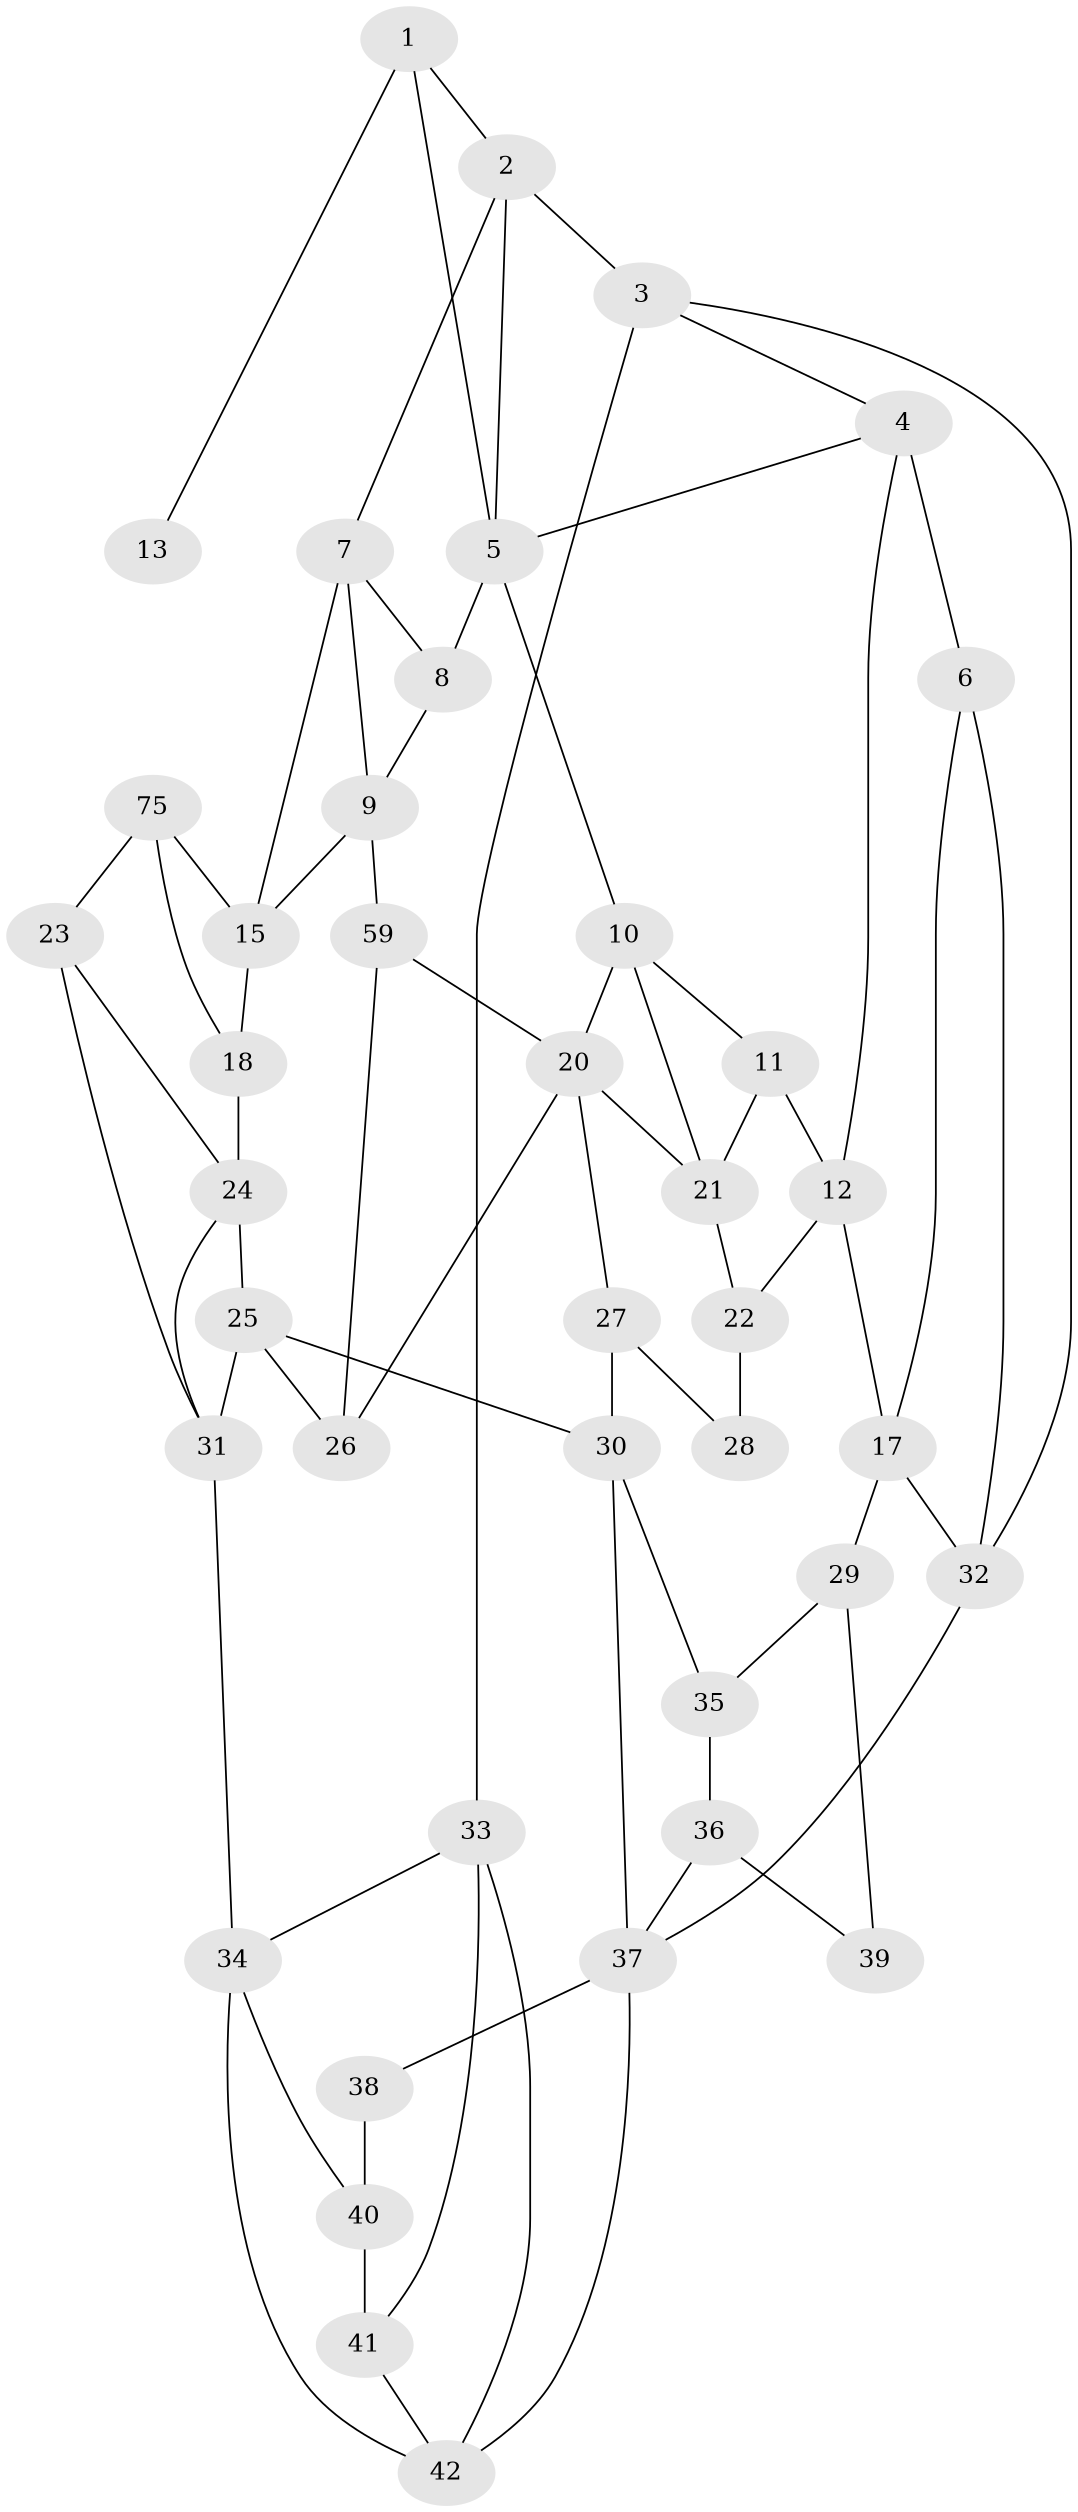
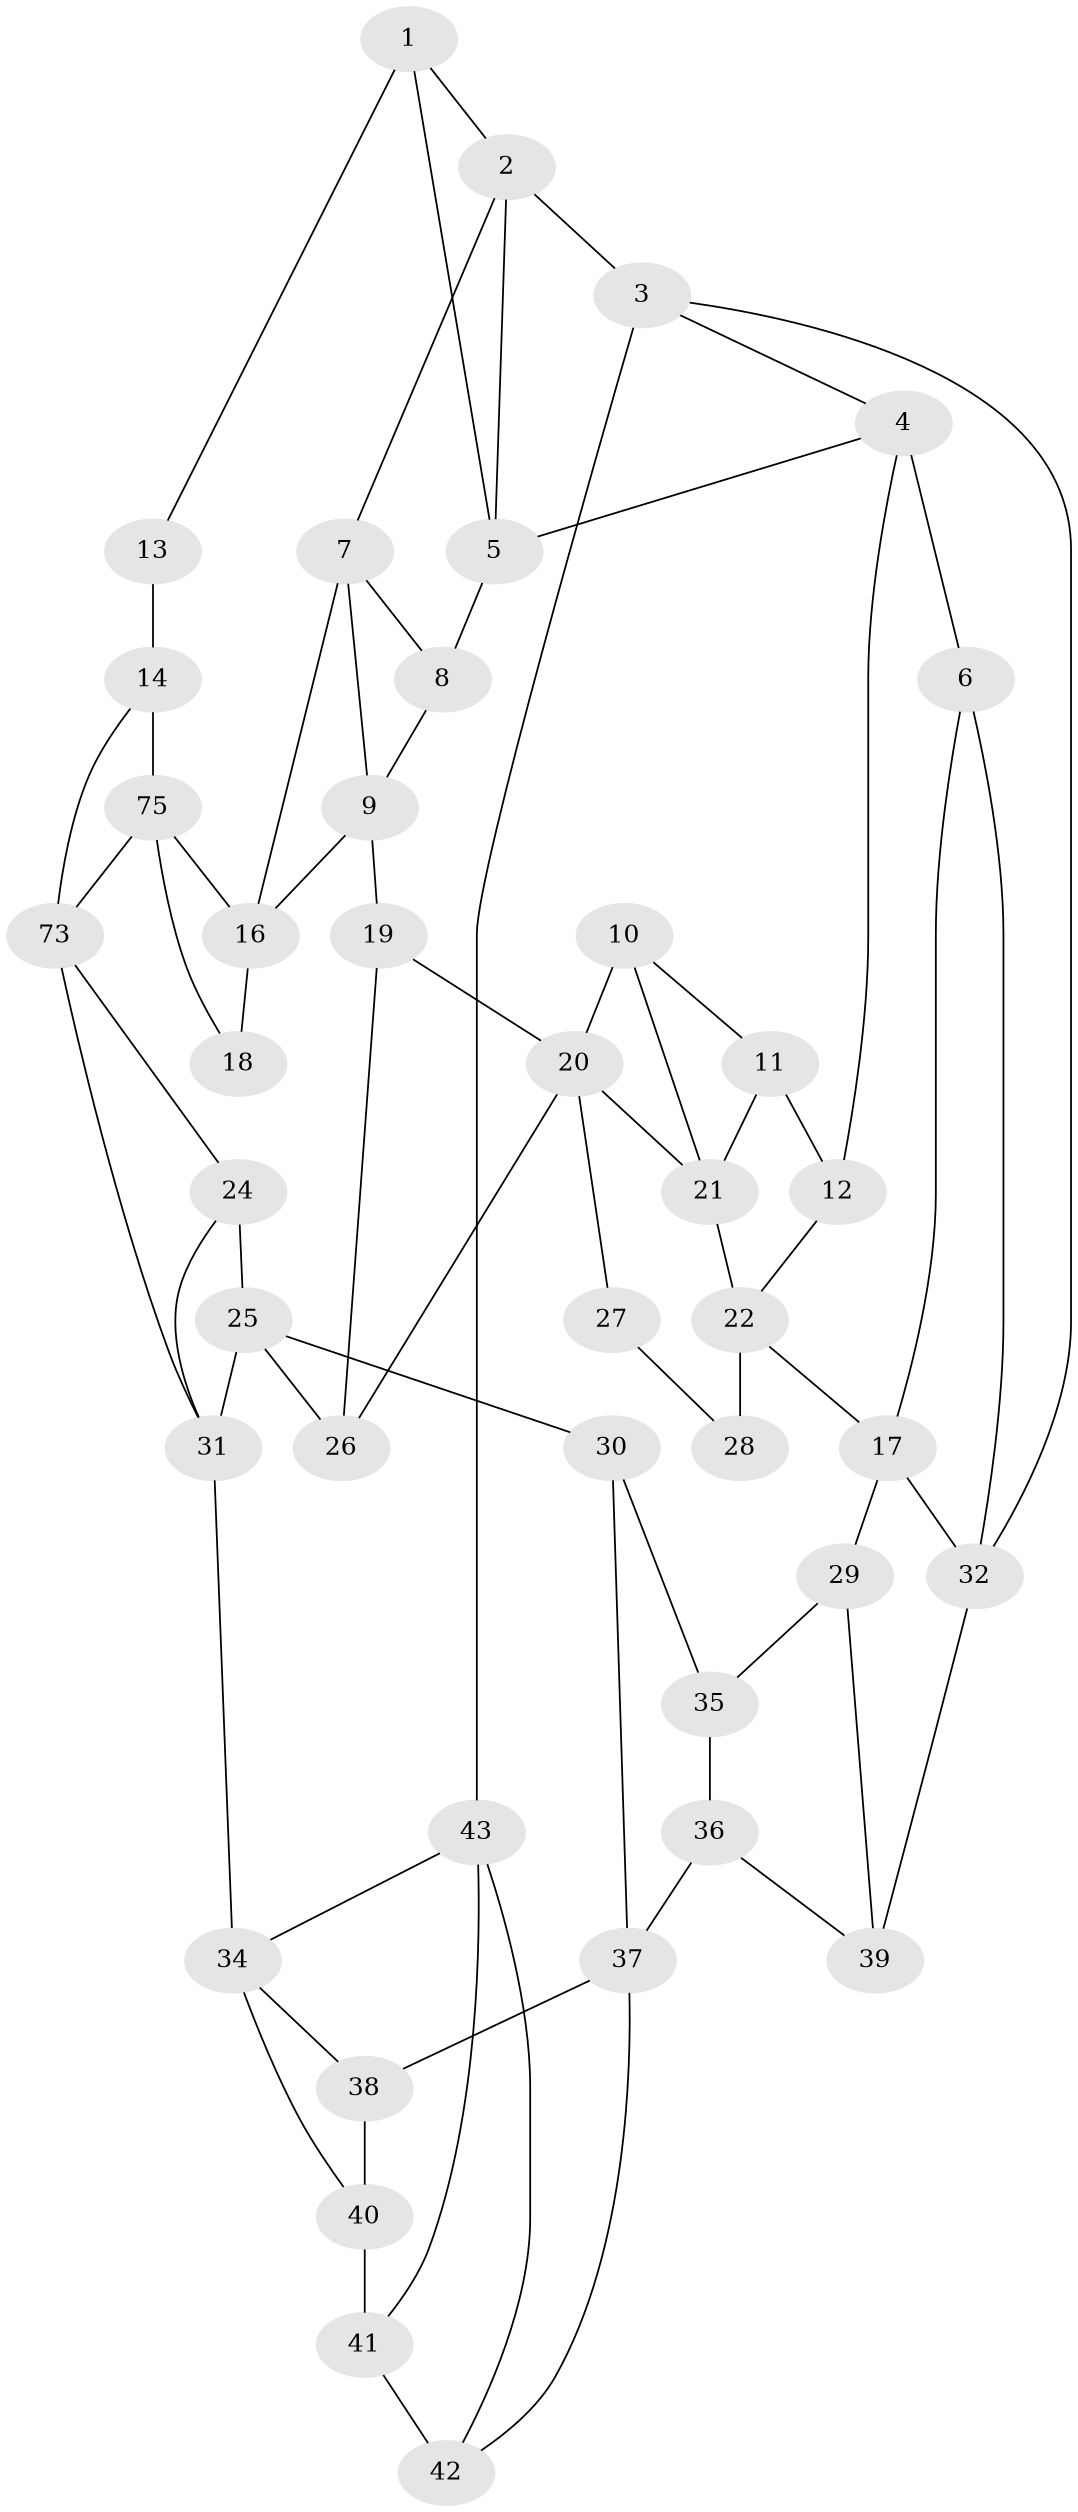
node "14": added
edge "5" -- "10": removed
node "23": label "23" -> "73"
node "15": label "15" -> "16"
node "59": label "59" -> "19"
edge "18" -- "24": removed
edge "12" -- "17": now "22" -- "17"
edge "27" -- "30": removed
edge "32" -- "37": now "32" -- "39"
node "33": label "33" -> "43"
edge "34" -- "42": now "34" -- "38"
